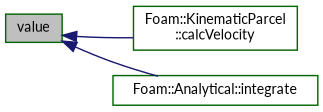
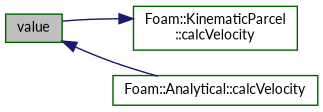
edge "Foam::KinematicParcel ::calcVelocity" -> "value": reversed
node "Foam::Analytical::integrate": label "Foam::Analytical::integrate" -> "Foam::Analytical::calcVelocity"
